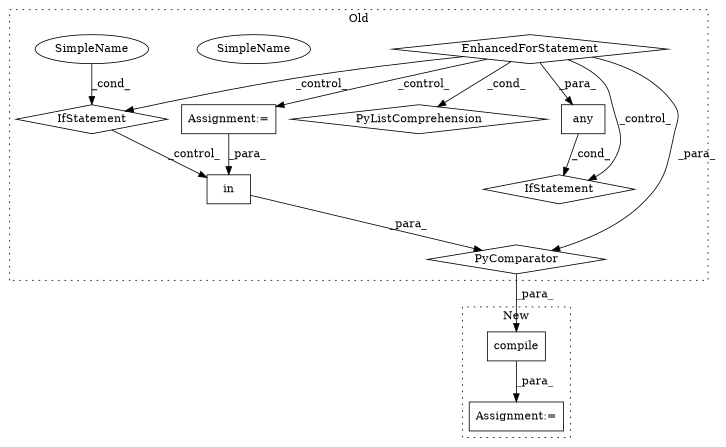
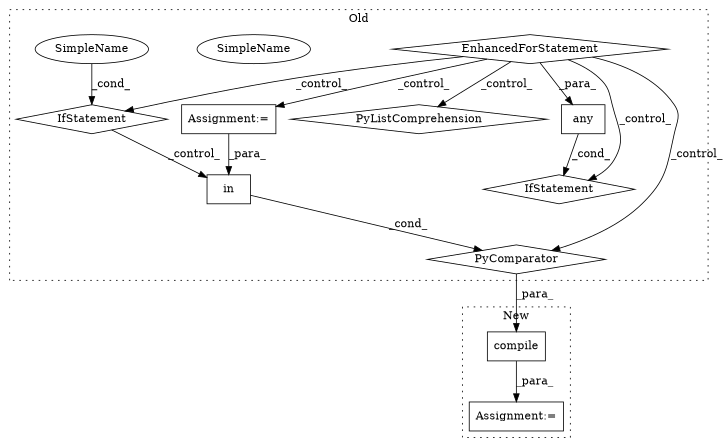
edge "EnhancedForStatement" -> "PyListComprehension": label "_cond_" -> "_control_"
edge "EnhancedForStatement" -> "PyComparator": label "_para_" -> "_control_"
edge "in" -> "PyComparator": label "_para_" -> "_cond_"
